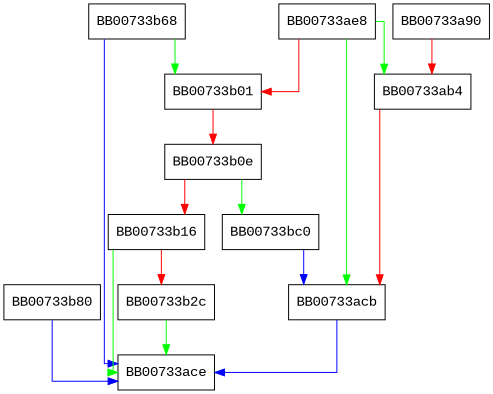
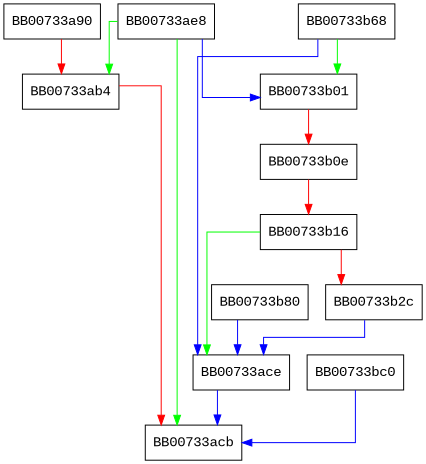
edge "BB00733ae8" -> "BB00733b01": color red -> blue
edge "BB00733b0e" -> "BB00733bc0": removed
edge "BB00733b2c" -> "BB00733ace": color green -> blue
edge "BB00733acb" -> "BB00733ace": reversed
